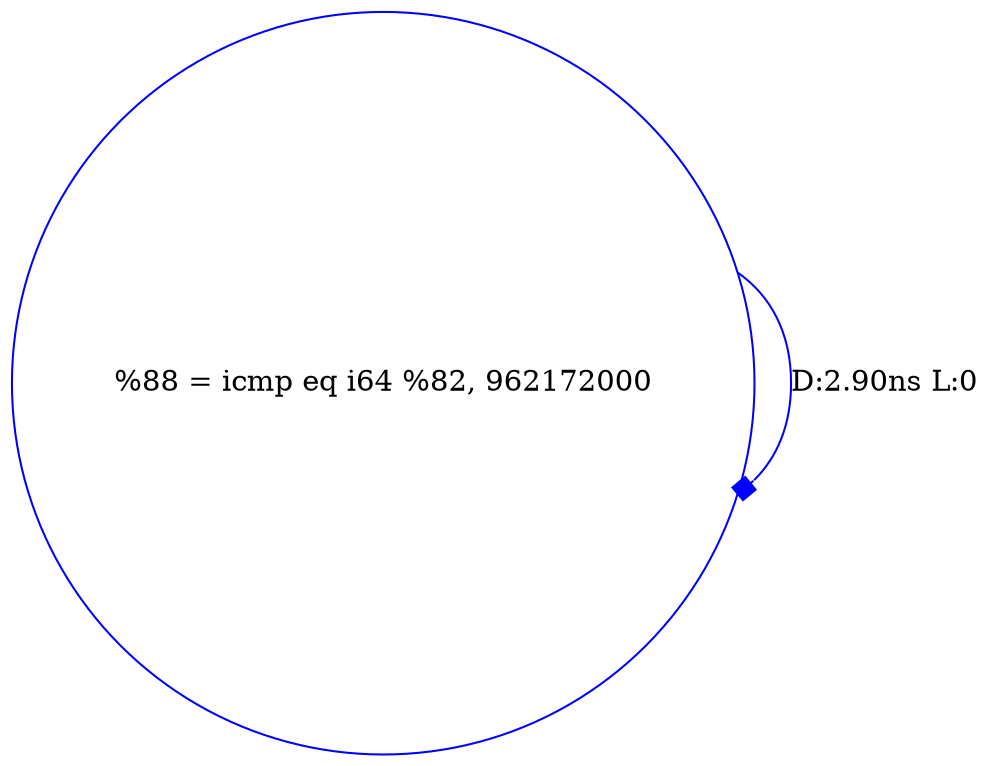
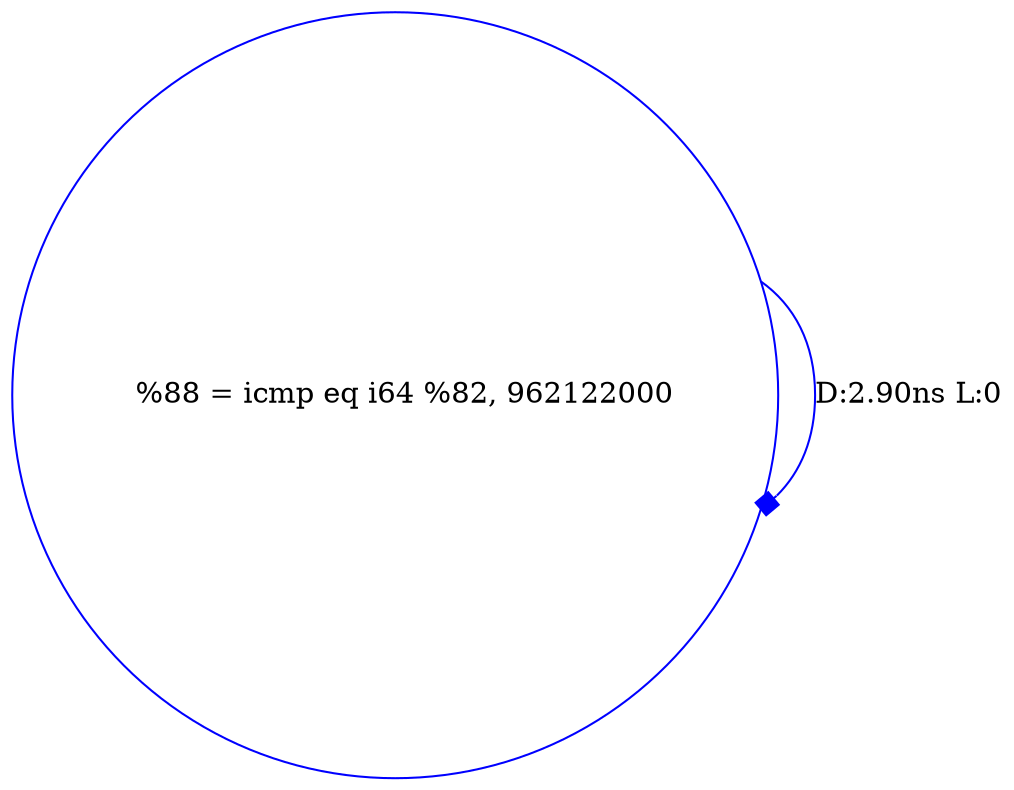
node "%88 = icmp eq i64 %82, 962172000": label "%88 = icmp eq i64 %82, 962172000" -> "%88 = icmp eq i64 %82, 962122000"
